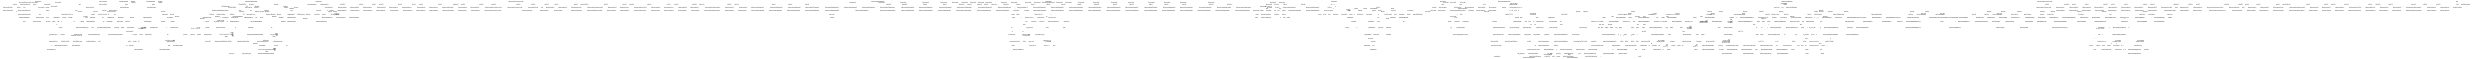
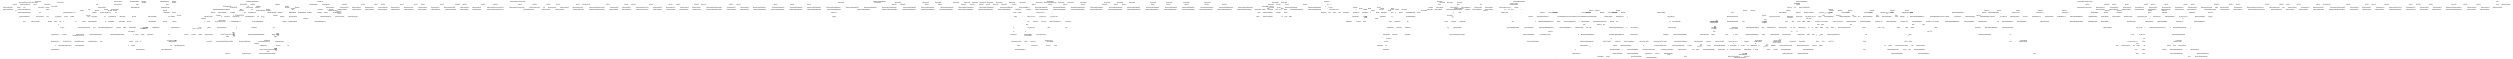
edge "StateMachine.Descriptors.ContainsKey(_state.StateName)" -> "HangFire.Tests.States.StateSteps": reversed
node "Entry HangFire.Web.RazorPage.Encode(string)": added
